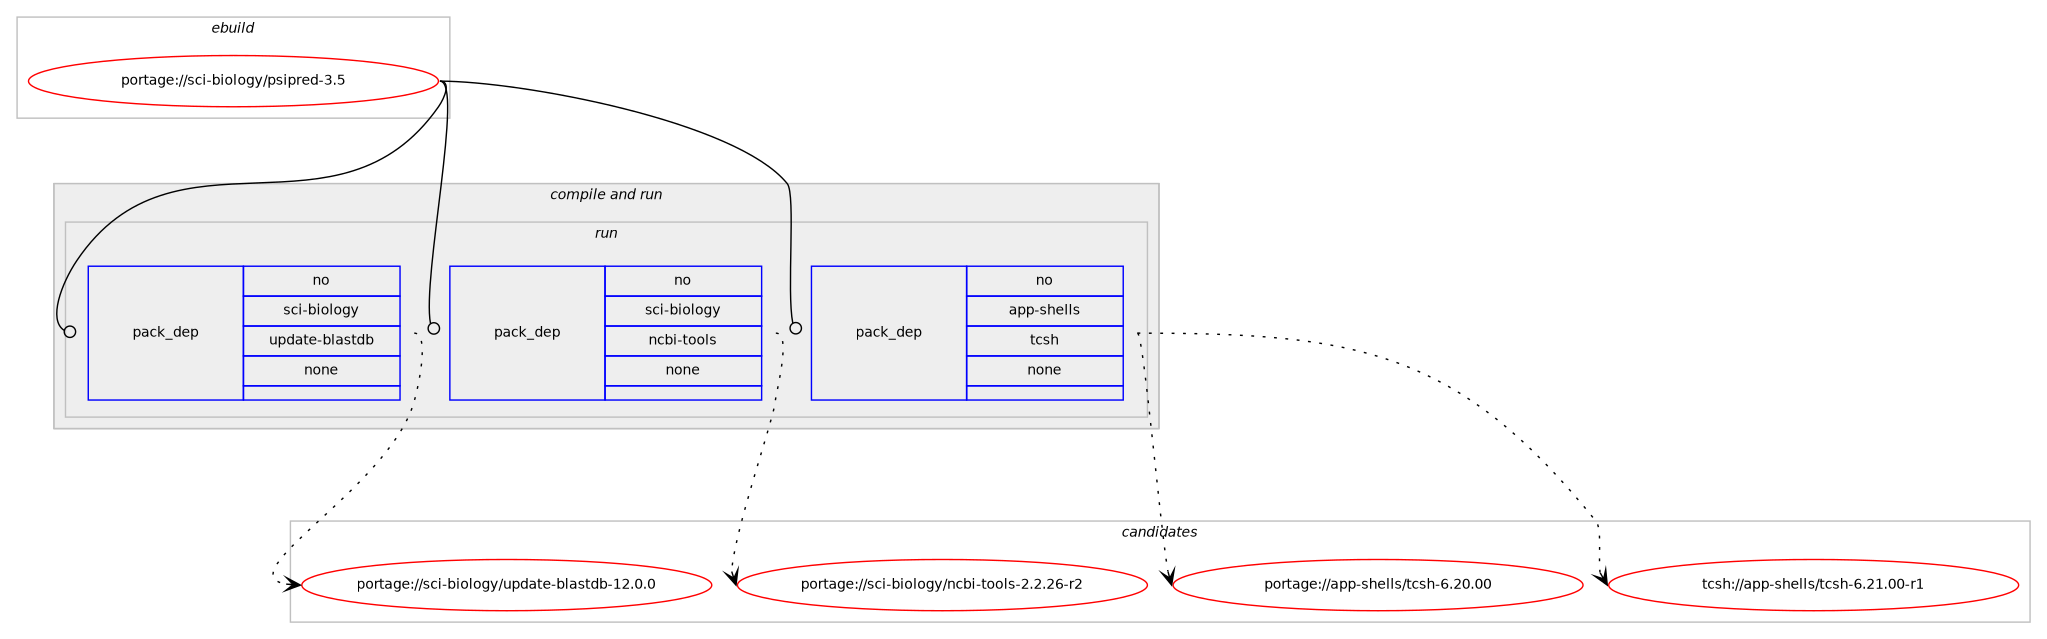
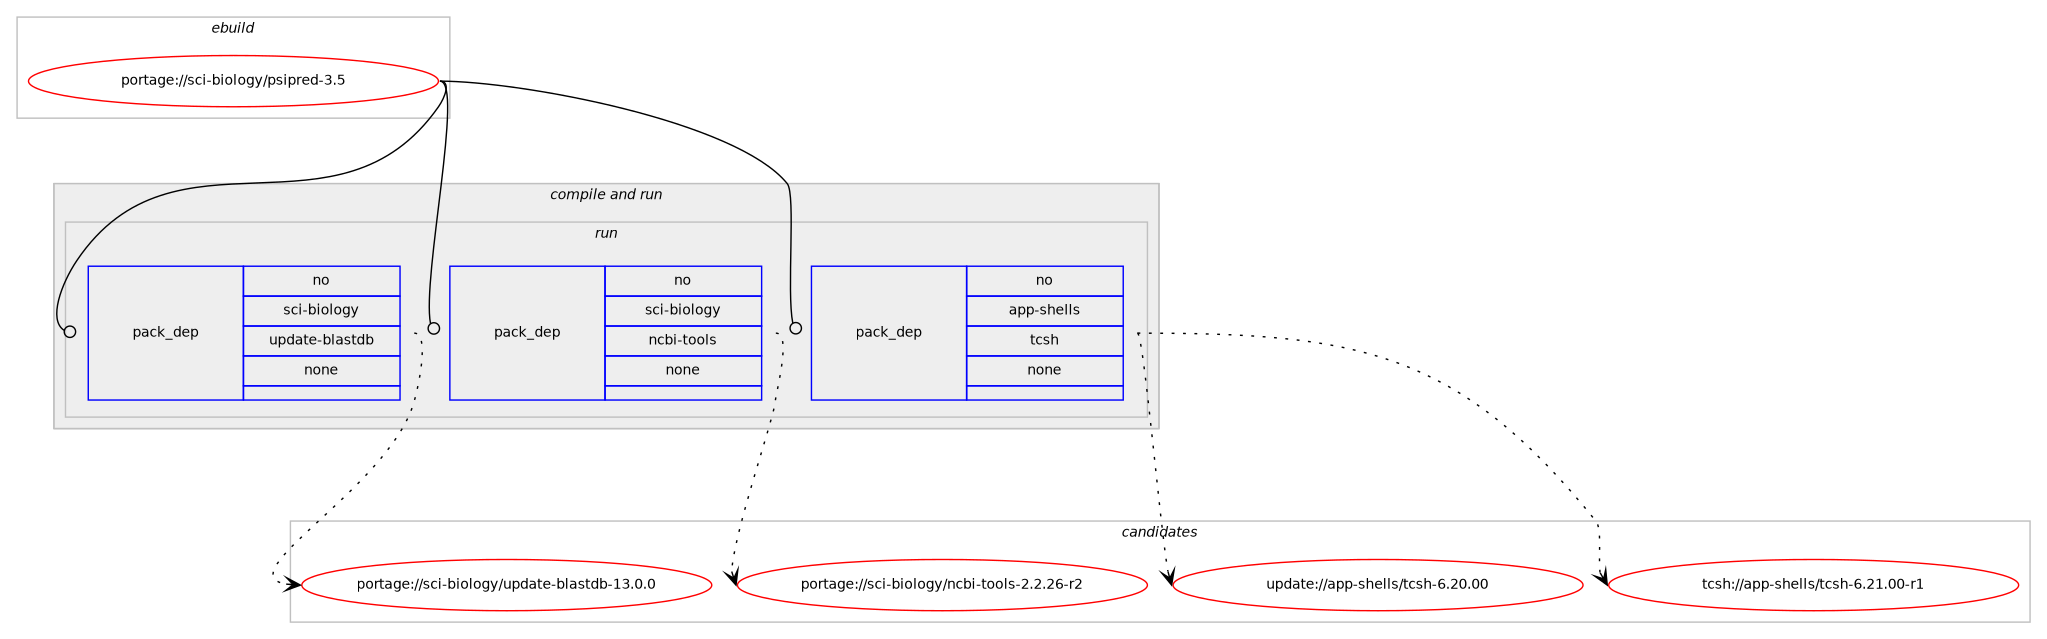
node "portage://sci-biology/update-blastdb-12.0.0": label "portage://sci-biology/update-blastdb-12.0.0" -> "portage://sci-biology/update-blastdb-13.0.0"
node "portage://app-shells/tcsh-6.20.00": label "portage://app-shells/tcsh-6.20.00" -> "update://app-shells/tcsh-6.20.00"
